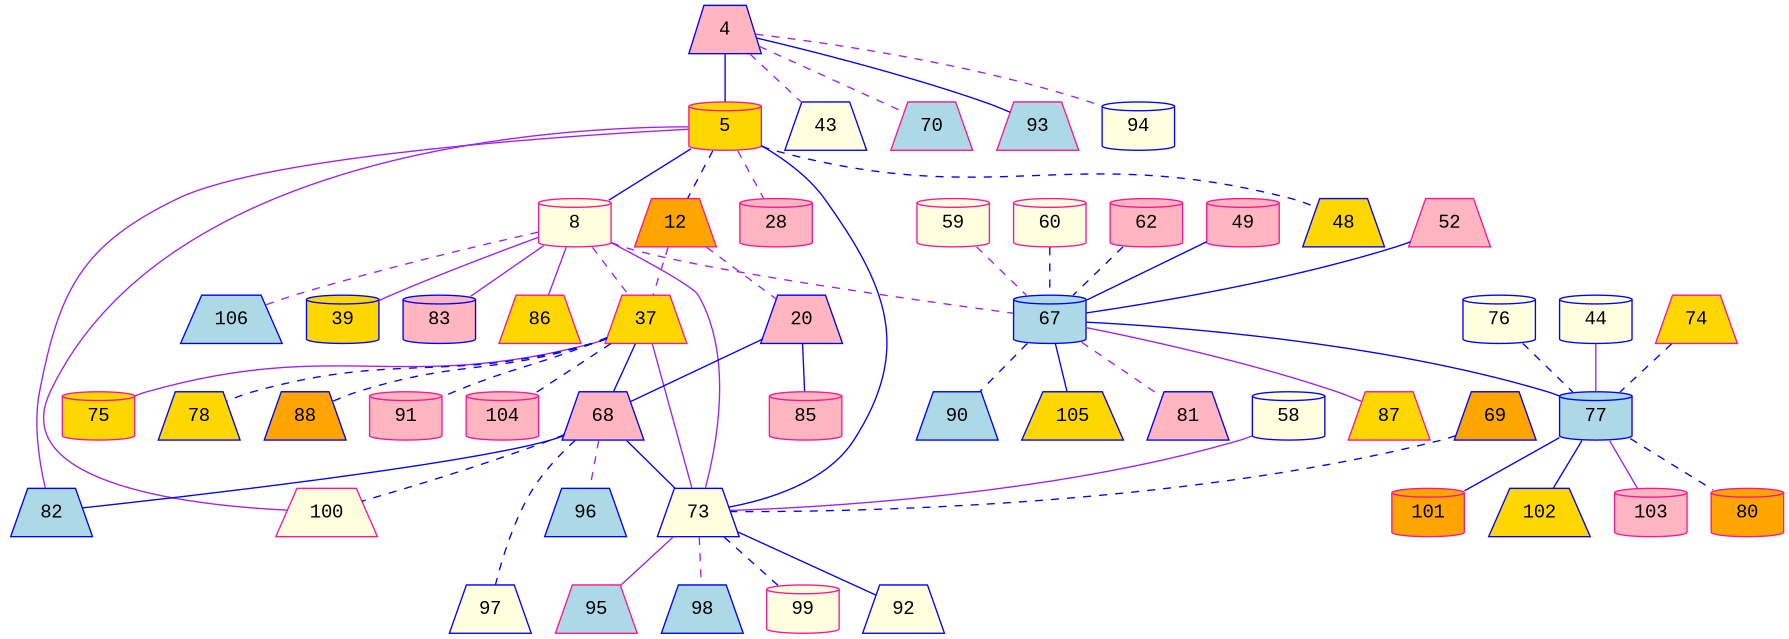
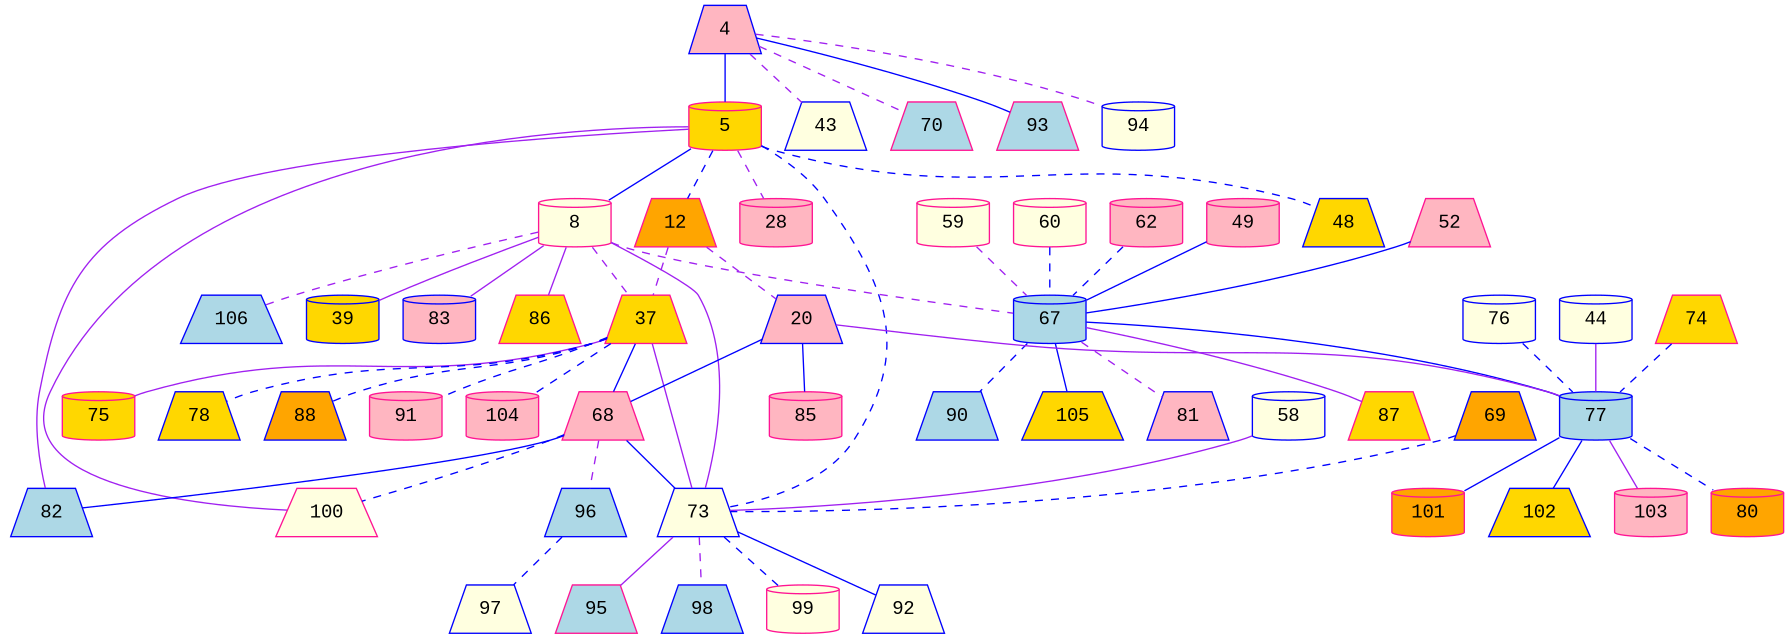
edge "5" -- "73": style solid -> dashed
edge "20" -- "77": added
node "68": color blue -> deeppink
edge "68" -- "97": now "96" -- "97"
